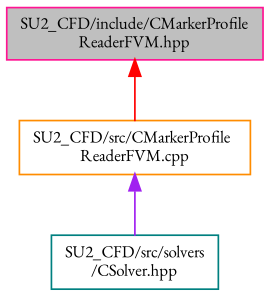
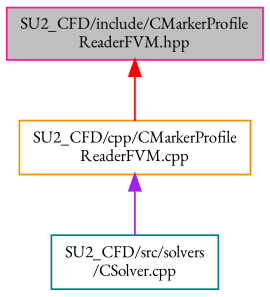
node "SU2_CFD/src/CMarkerProfile ReaderFVM.cpp": label "SU2_CFD/src/CMarkerProfile ReaderFVM.cpp" -> "SU2_CFD/cpp/CMarkerProfile ReaderFVM.cpp"
node "SU2_CFD/src/solvers /CSolver.hpp": label "SU2_CFD/src/solvers /CSolver.hpp" -> "SU2_CFD/src/solvers /CSolver.cpp"
